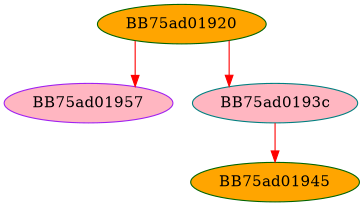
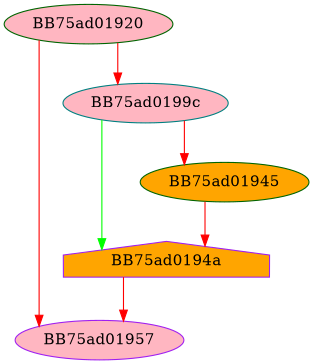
node "BB75ad01920": fillcolor orange -> lightpink
node "BB75ad0193c": label "BB75ad0193c" -> "BB75ad0199c"
node "BB75ad0194a": added
